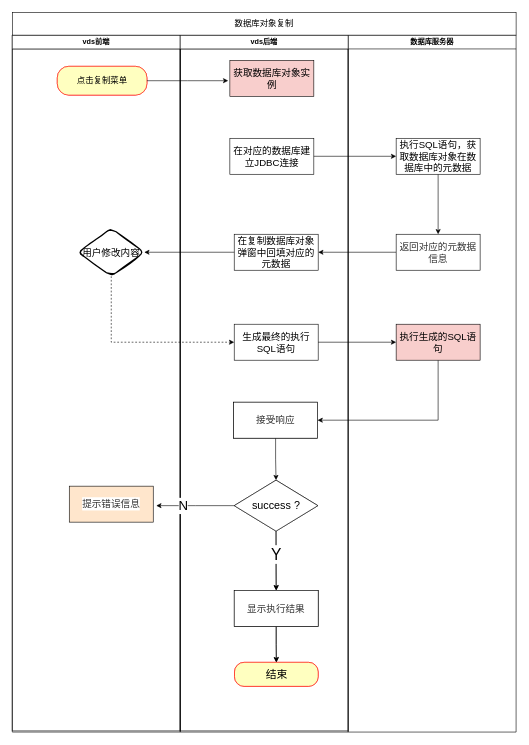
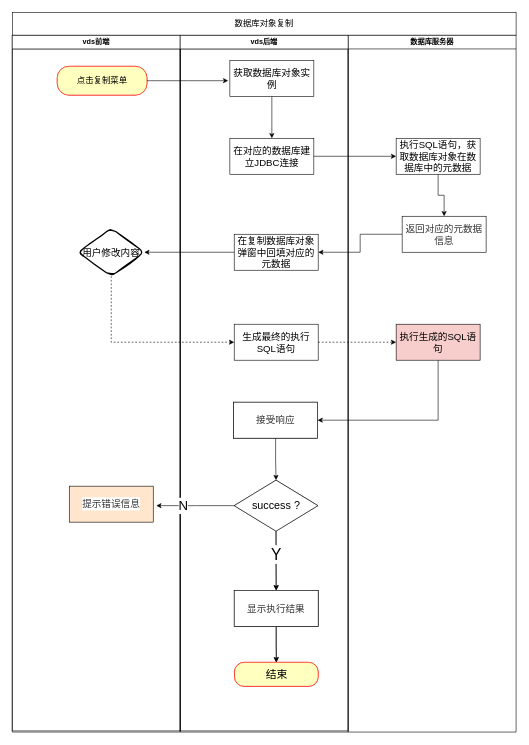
node "获取数据库对象实例": fillcolor #f8cecc -> #ffffff
edge "获取数据库对象实例" -> "在对应的数据库建立JDBC连接": added
node "返回对应的元数据信息": moved (438, 252) -> (444, 234)
edge "生成最终的执行SQL语句" -> "执行生成的SQL语句": style solid -> dashed
